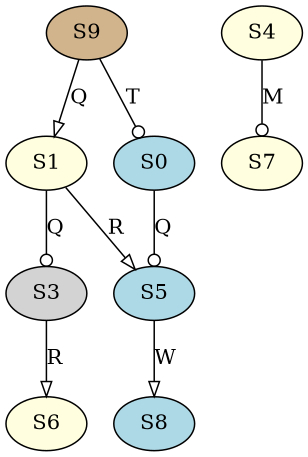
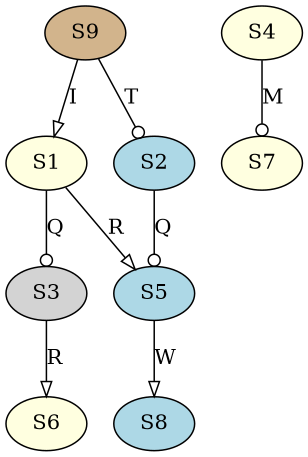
edge "S9" -> "S1": label "Q" -> "I"
node "S0": label "S0" -> "S2"
